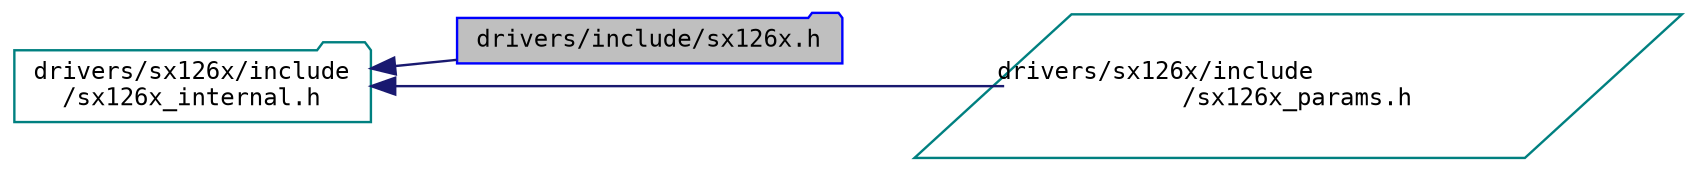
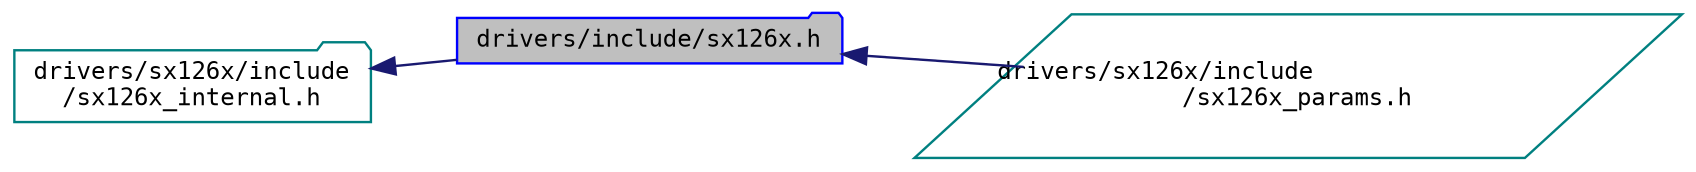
edge "drivers/sx126x/include /sx126x_params.h" -> "drivers/sx126x/include /sx126x_internal.h": now "drivers/sx126x/include /sx126x_params.h" -> "drivers/include/sx126x.h"
